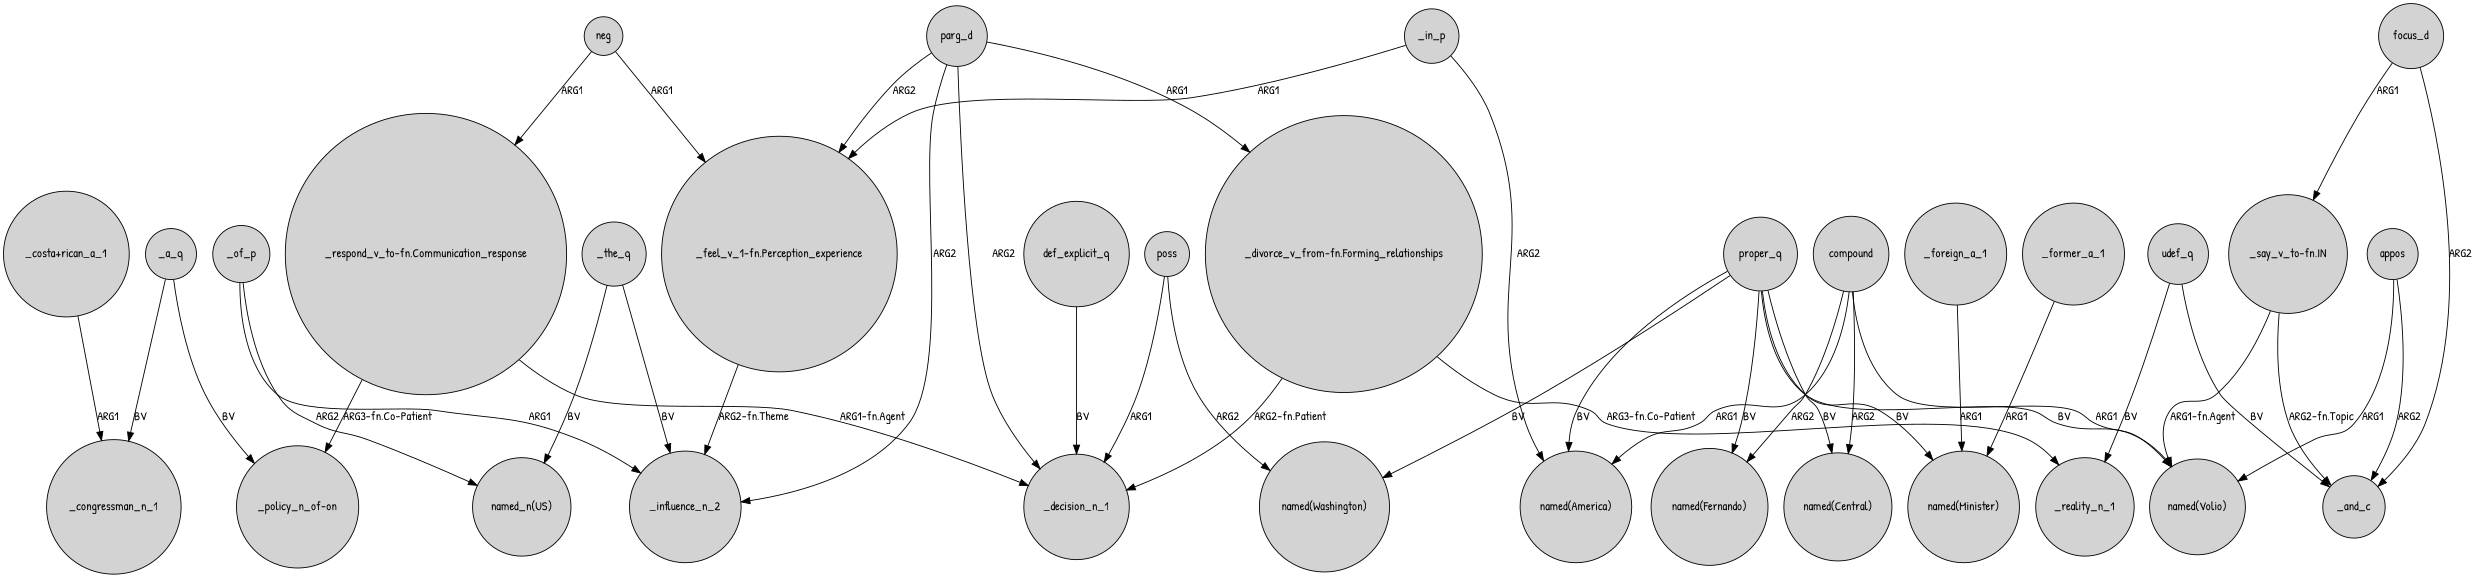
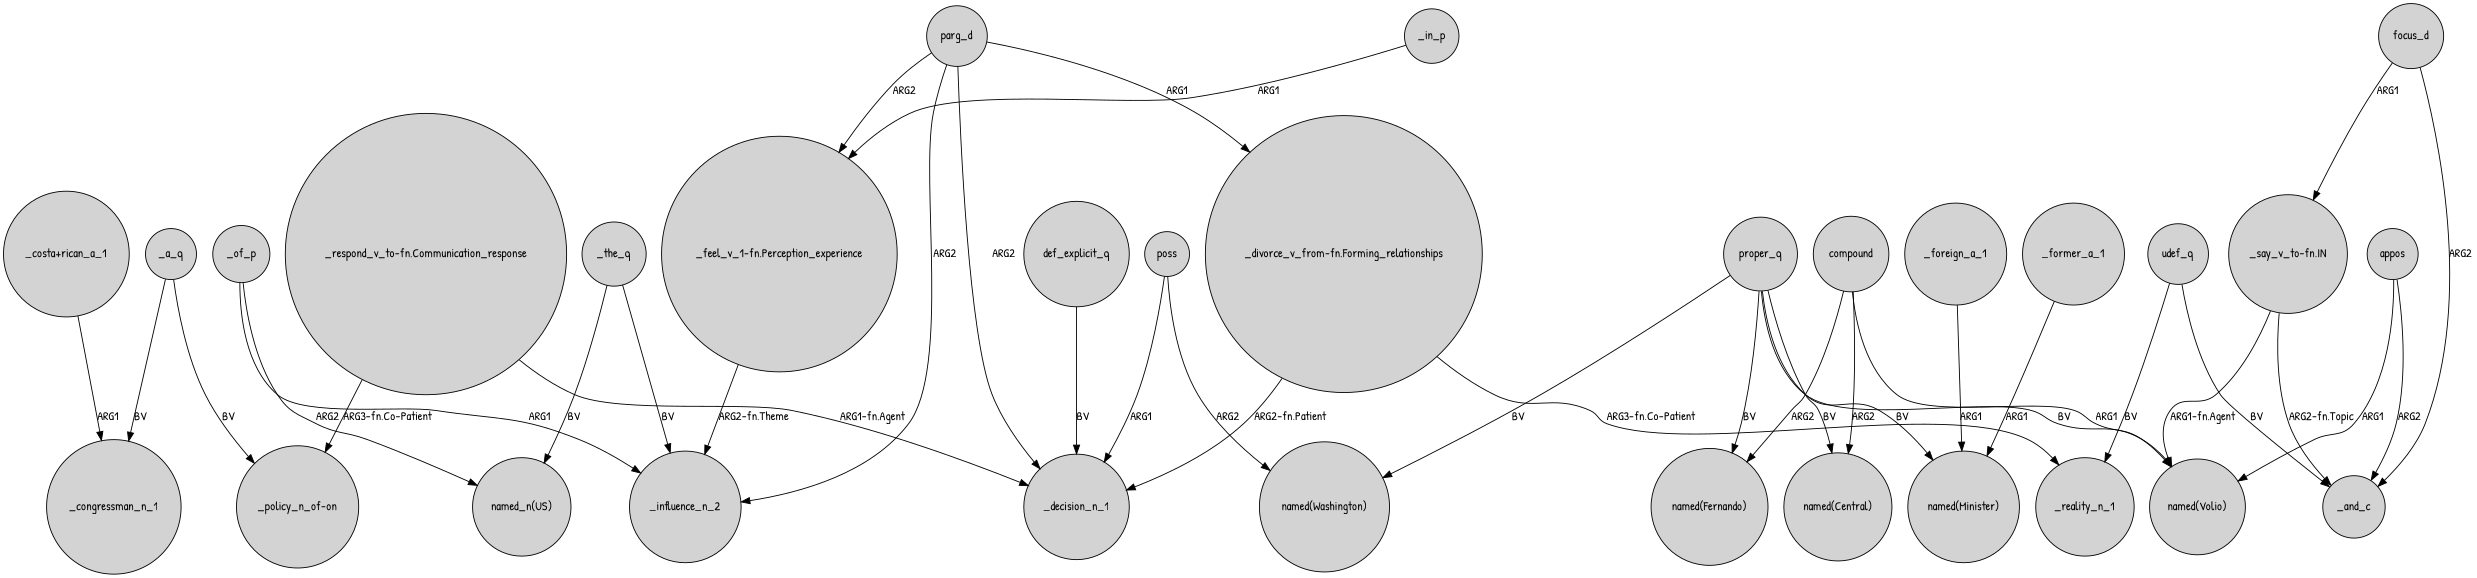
node "neg": removed
node "named(America)": removed
